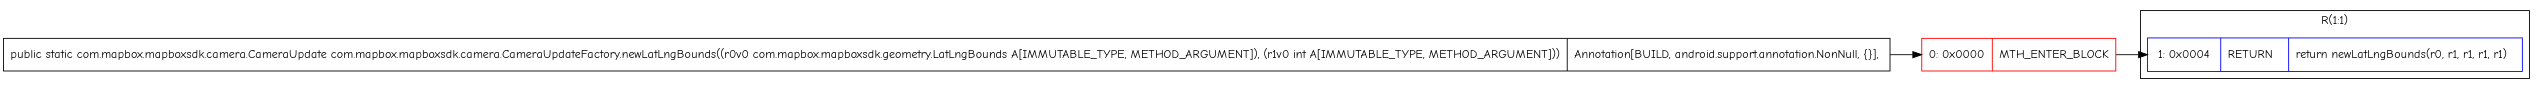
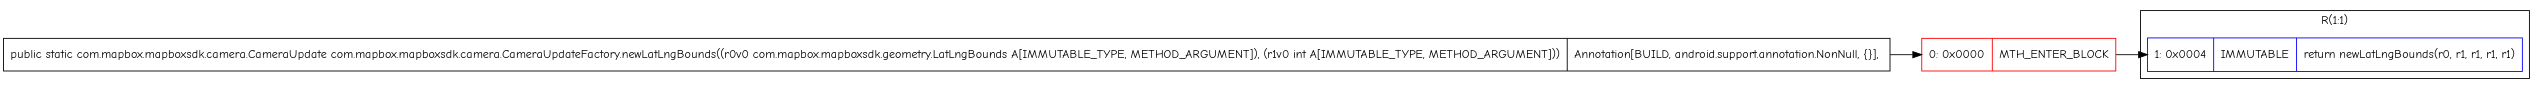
node "1: 0x0004": text "RETURN" -> "IMMUTABLE"
